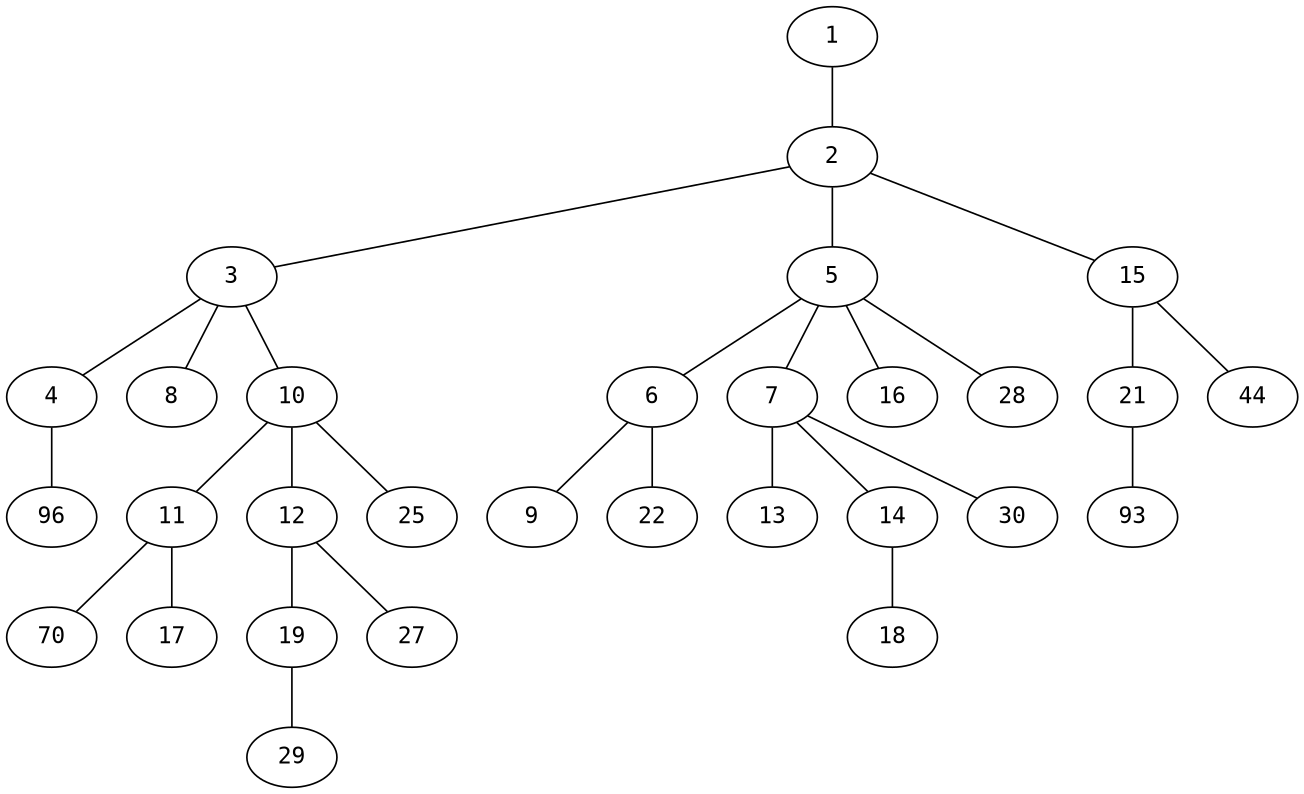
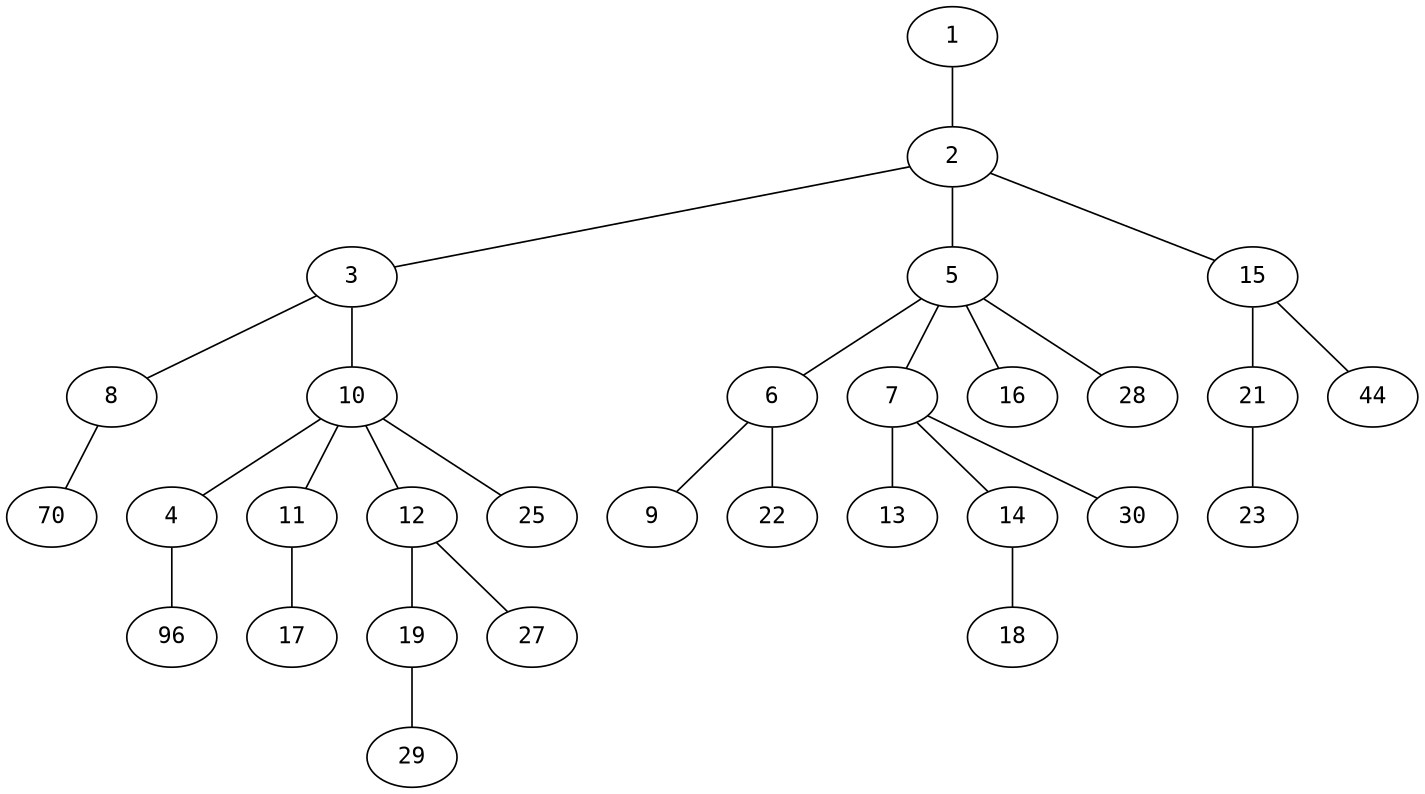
edge "3" -- "4": now "10" -- "4"
node "93": label "93" -> "23"
edge "11" -- "70": now "8" -- "70"
